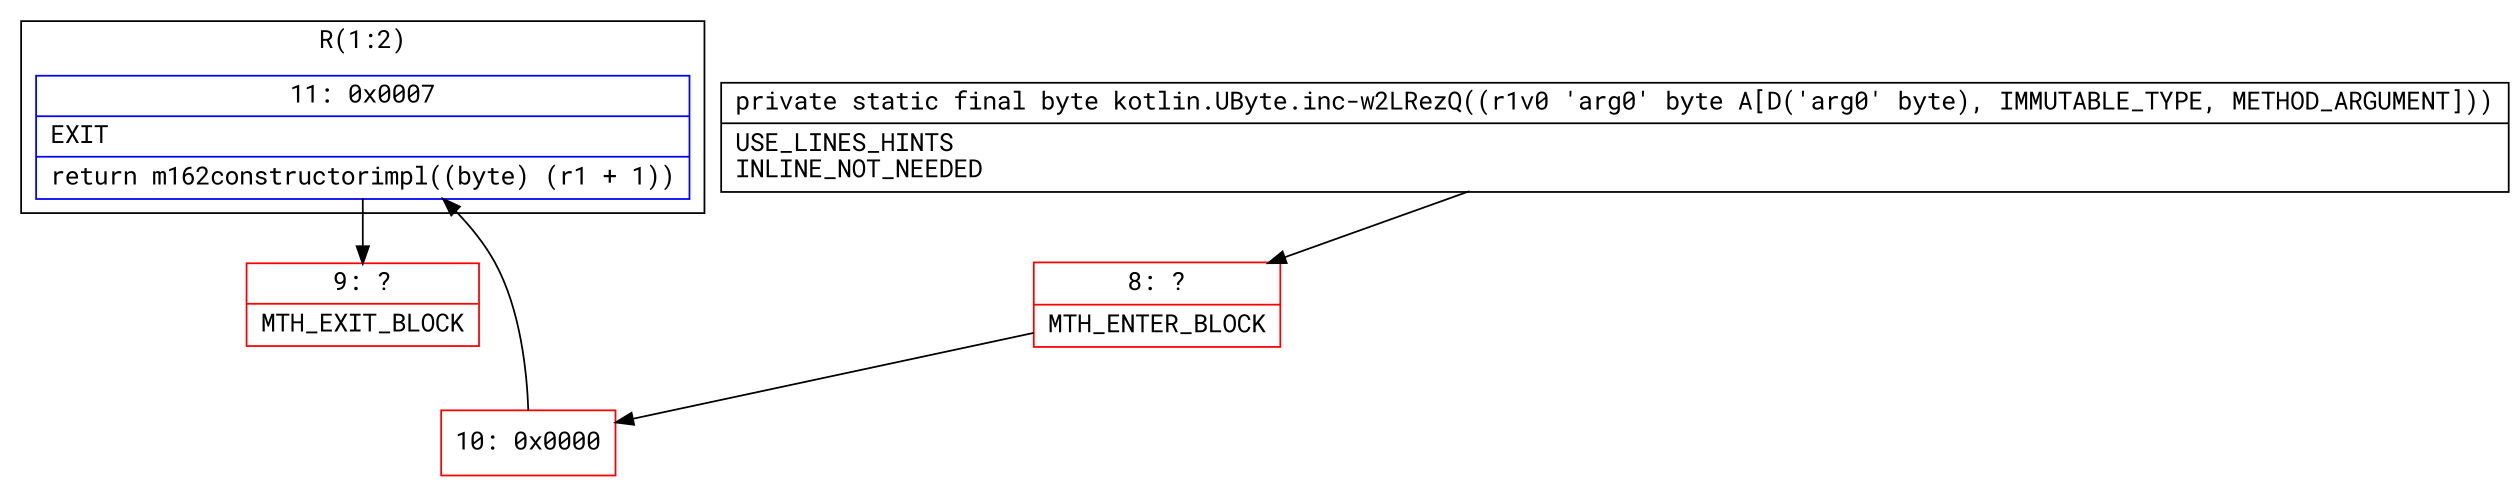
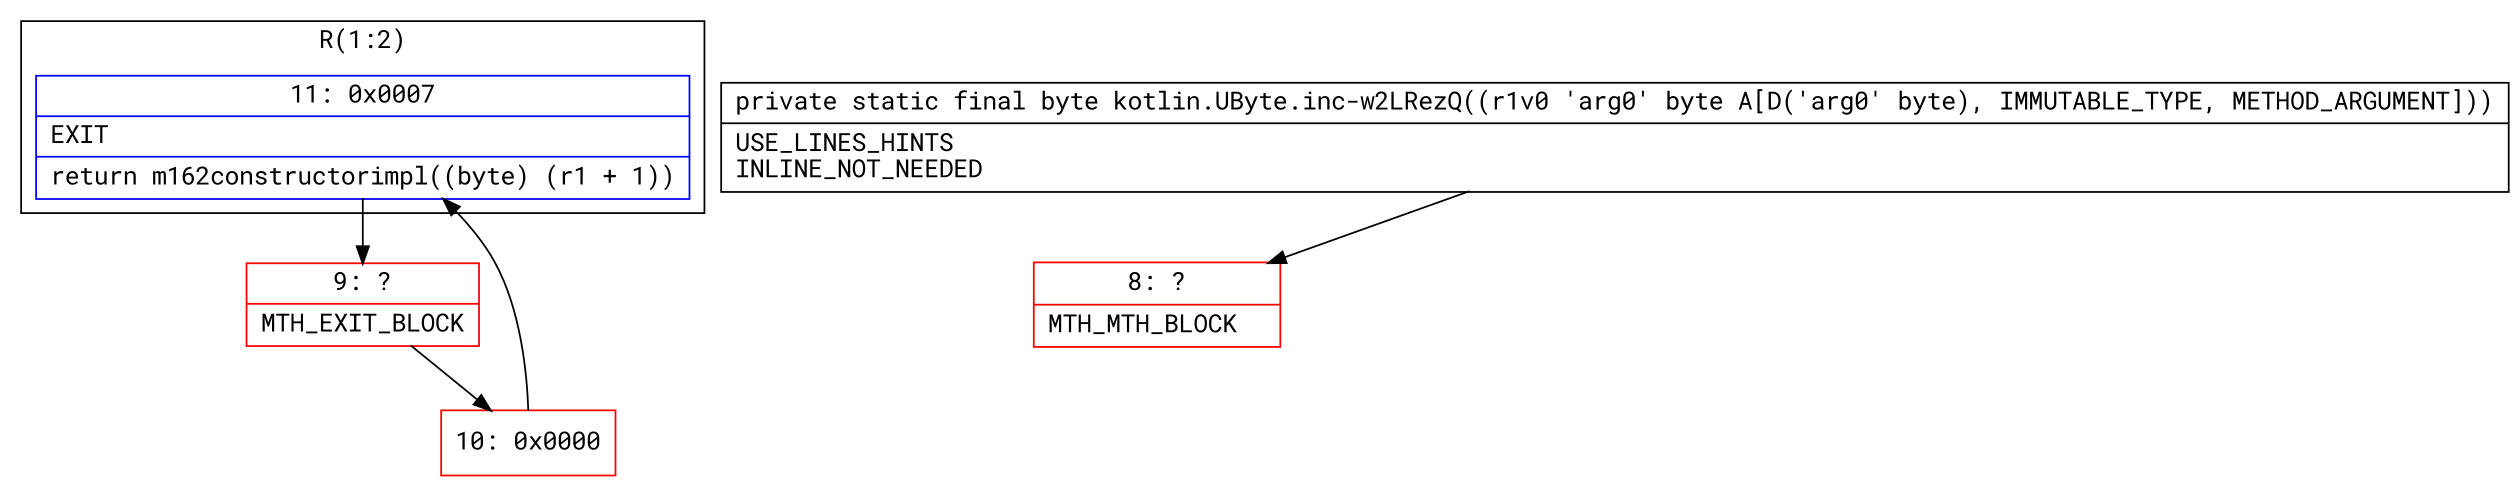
node "8: ?": text "MTH_ENTER_BLOCK" -> "MTH_MTH_BLOCK"
edge "8: ?" -> "10: 0x0000": now "9: ?" -> "10: 0x0000"
